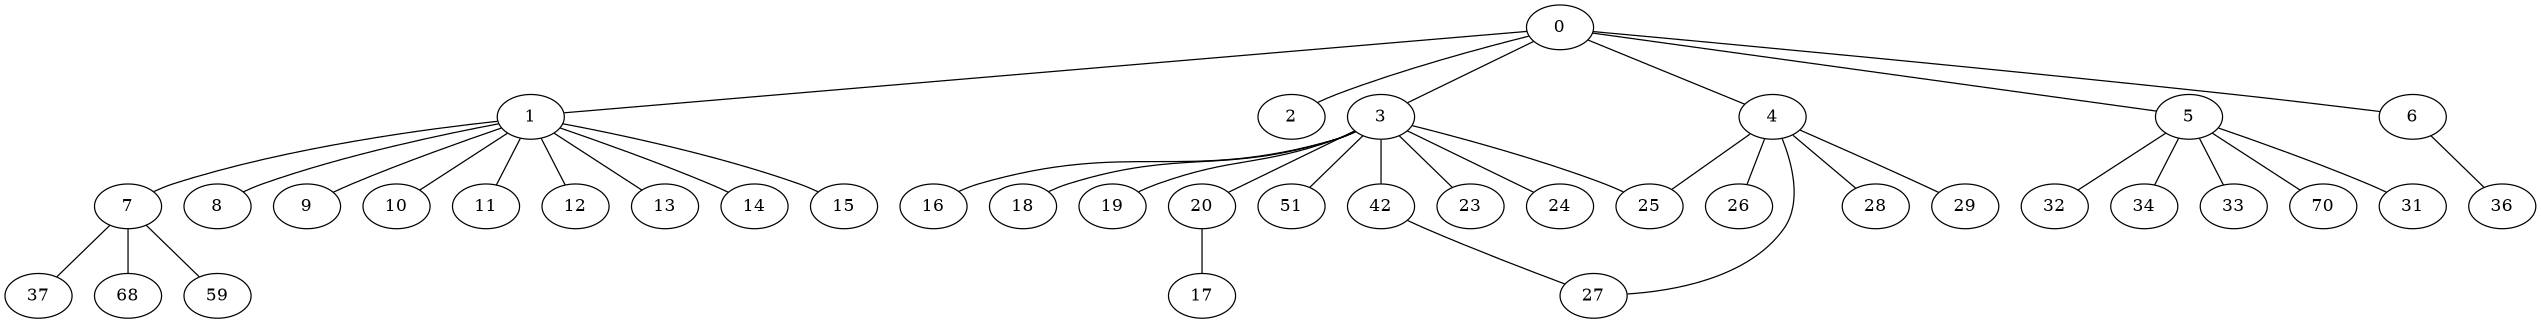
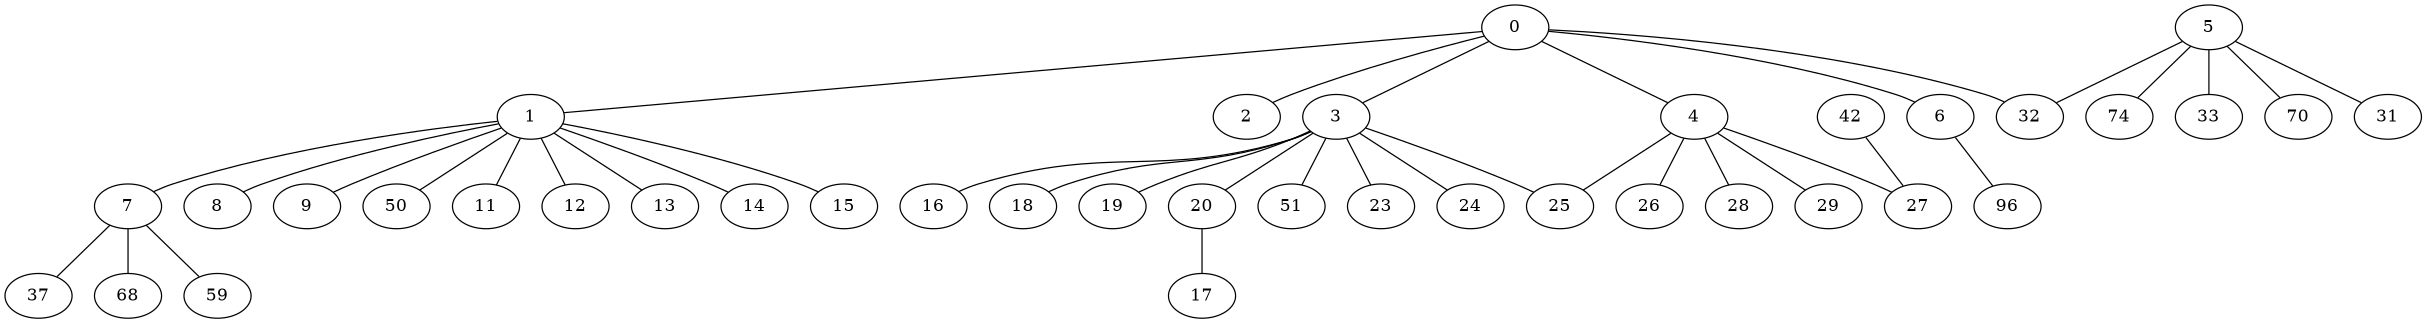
edge "0" -- "5": now "0" -- "32"
edge "3" -- "42": removed
node "10": label "10" -> "50"
node "34": label "34" -> "74"
node "36": label "36" -> "96"
